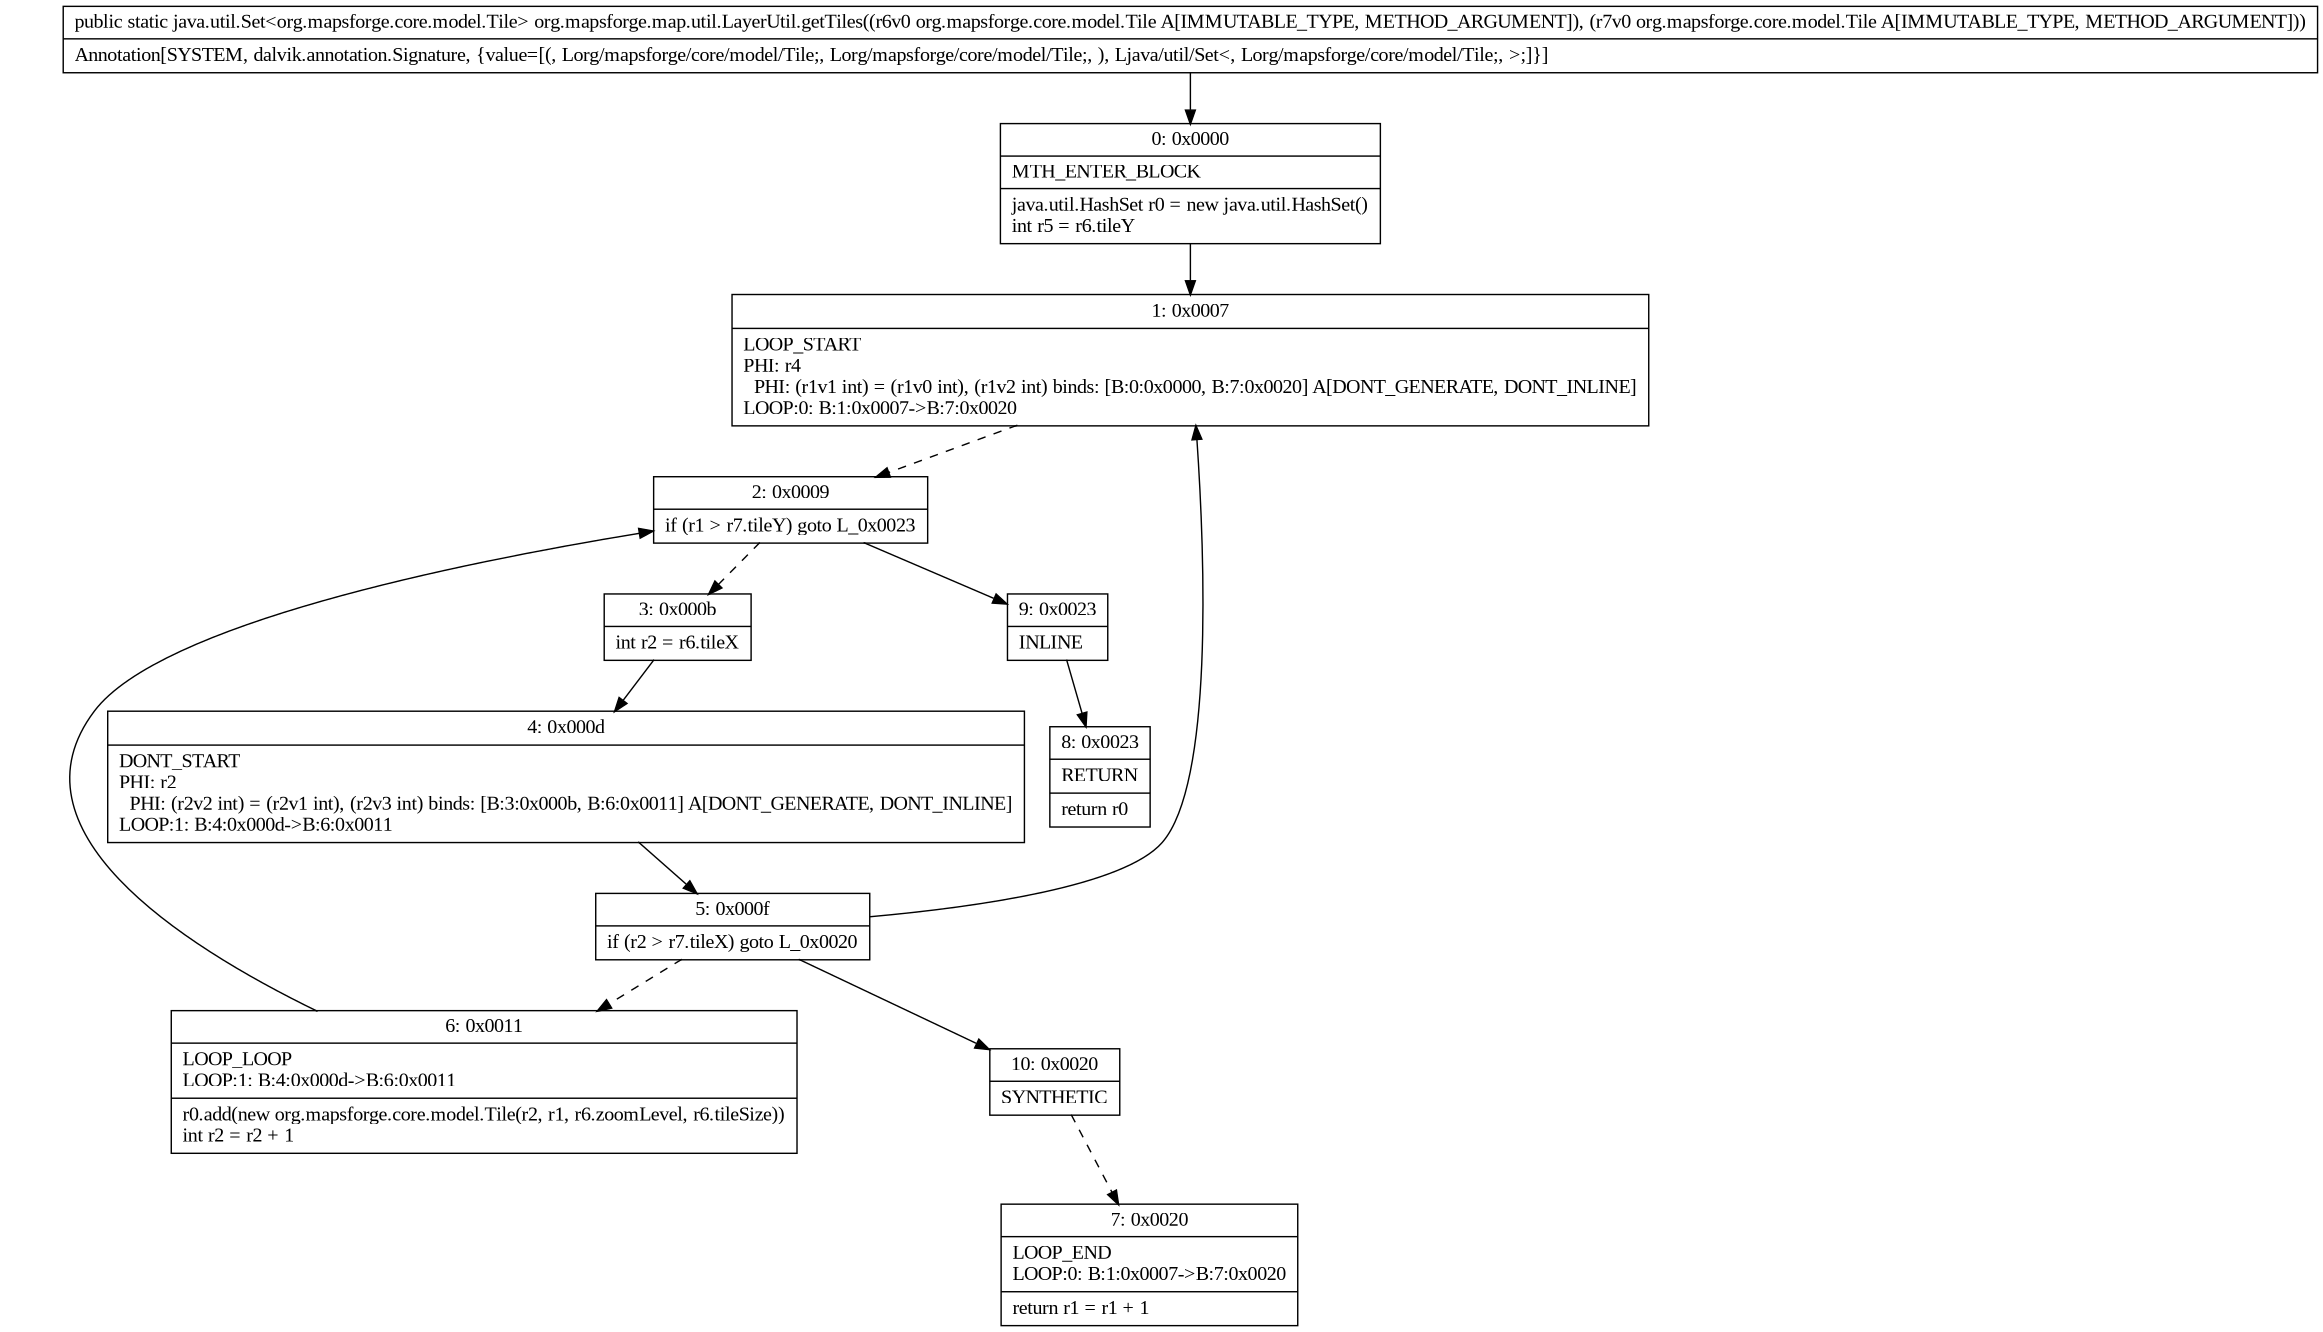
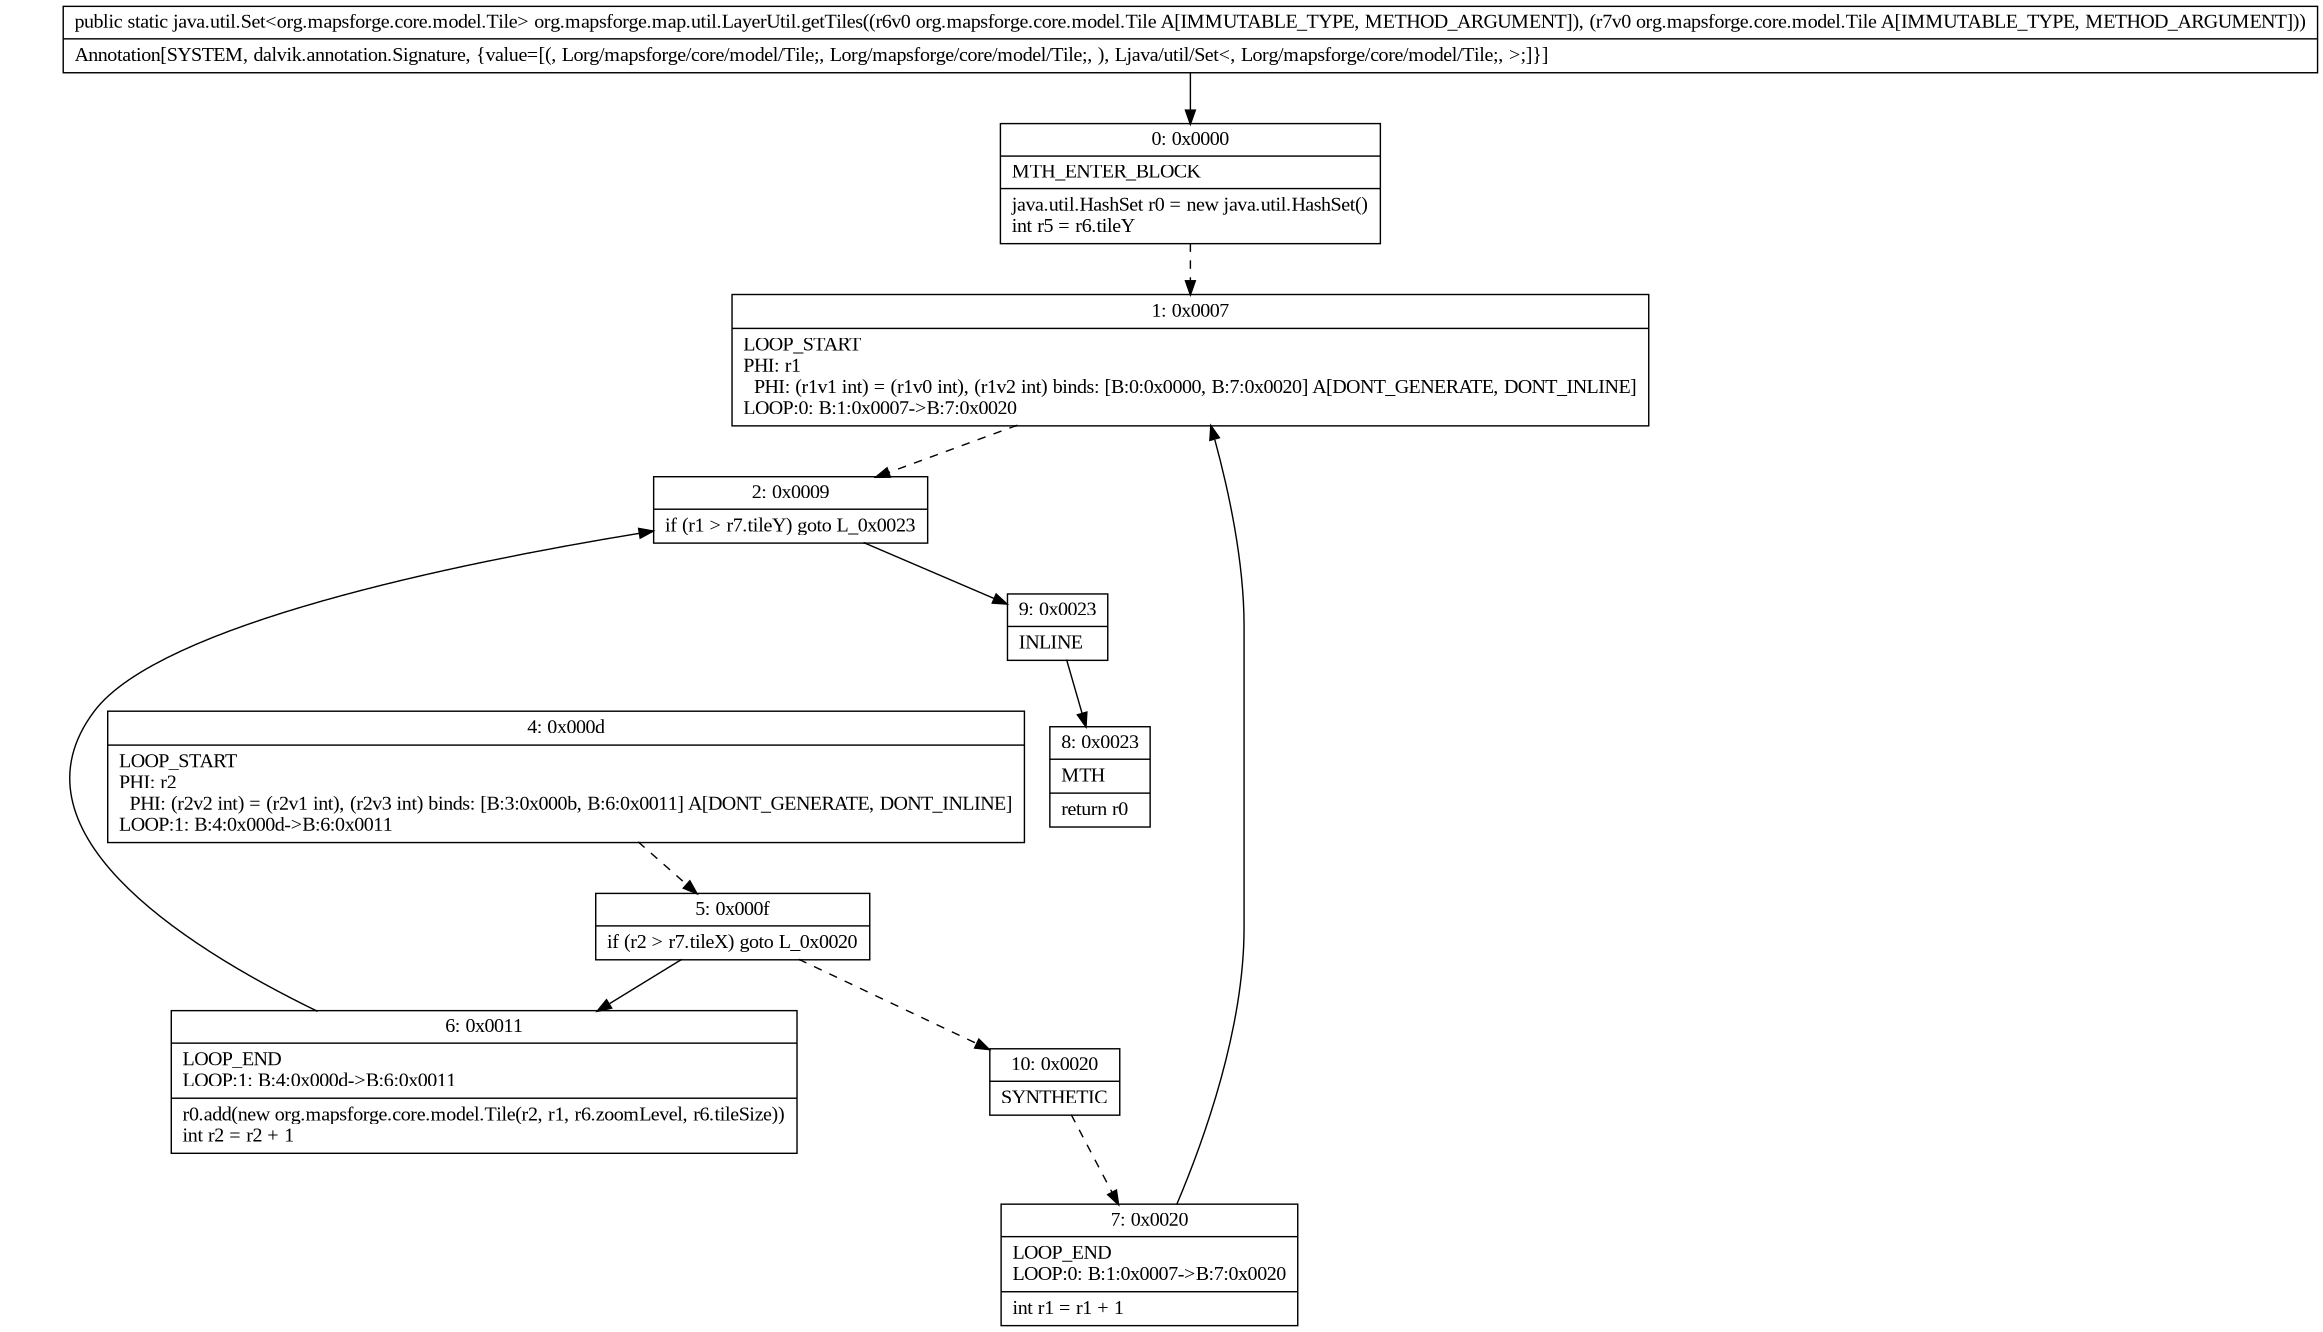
edge "0: 0x0000" -> "1: 0x0007": style solid -> dashed
node "1: 0x0007": text "PHI: r4" -> "PHI: r1"
node "3: 0x000b": removed
node "4: 0x000d": text "DONT_START" -> "LOOP_START"
node "8: 0x0023": text "RETURN" -> "MTH"
edge "5: 0x000f" -> "1: 0x0007": now "7: 0x0020" -> "1: 0x0007"
edge "4: 0x000d" -> "5: 0x000f": style solid -> dashed
edge "5: 0x000f" -> "6: 0x0011": style dashed -> solid
edge "5: 0x000f" -> "10: 0x0020": style solid -> dashed
node "6: 0x0011": text "LOOP_LOOP" -> "LOOP_END"
node "7: 0x0020": text "return r1 = r1 + 1" -> "int r1 = r1 + 1"
